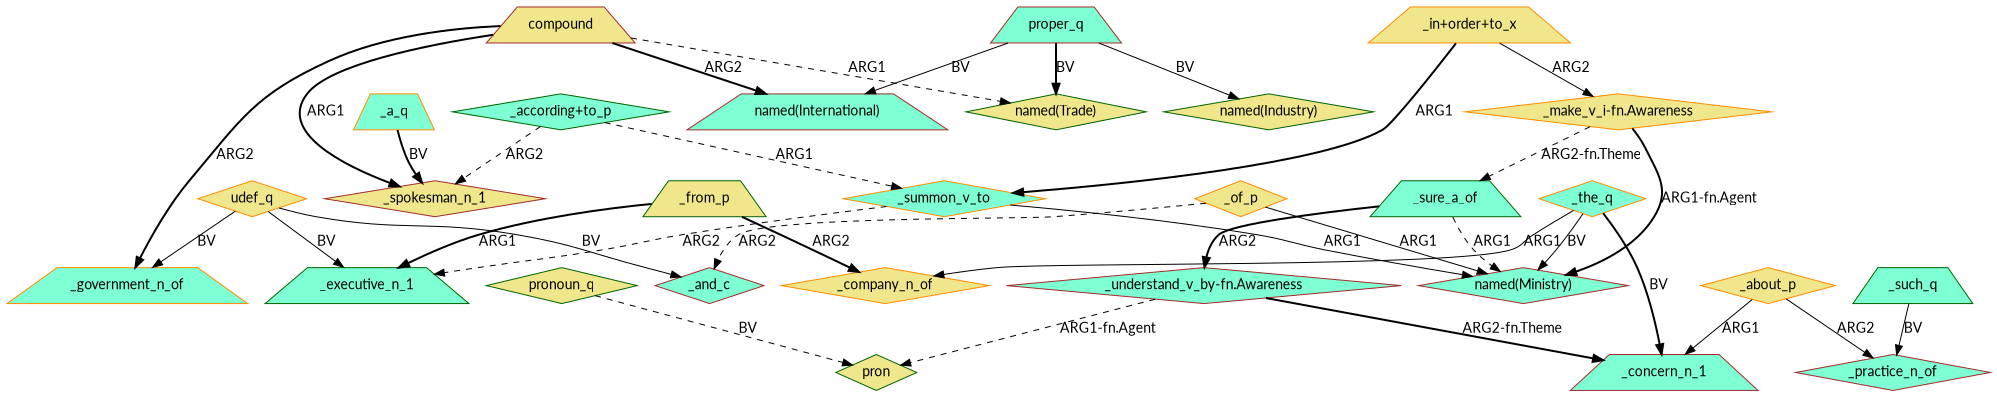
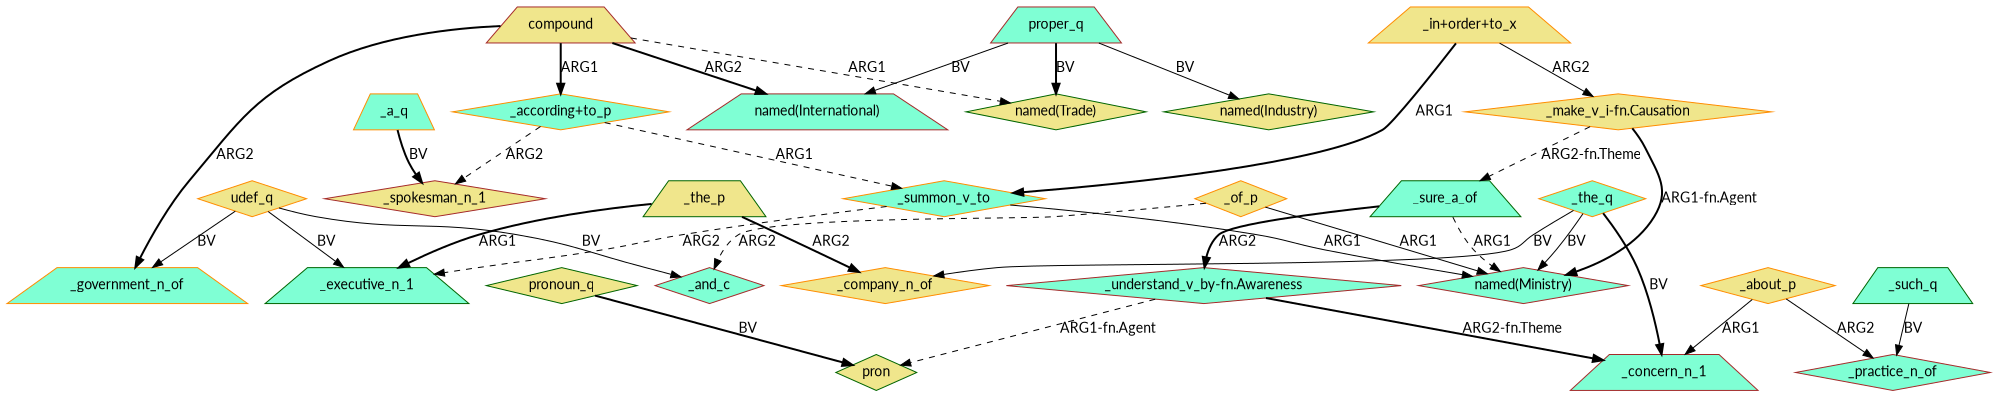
edge "compound" -> "_spokesman_n_1": now "compound" -> "_according+to_p"
node "_according+to_p": color darkgreen -> darkorange
node "_make_v_i-fn.Awareness": label "_make_v_i-fn.Awareness" -> "_make_v_i-fn.Causation"
node "_from_p": label "_from_p" -> "_the_p"
edge "_the_q" -> "_company_n_of": label "ARG1" -> "BV"
edge "pronoun_q" -> "pron": style dashed -> bold
